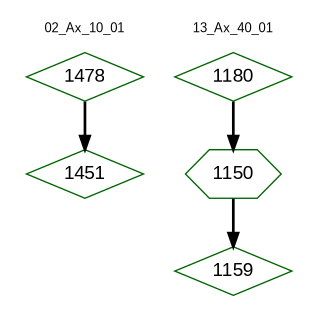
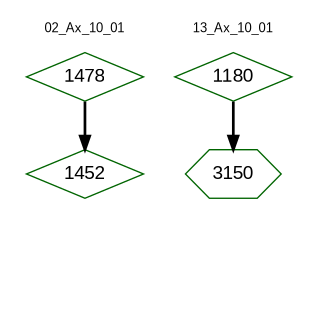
cluster "13_Ax_40_01": label "13_Ax_40_01" -> "13_Ax_10_01"
node "1451": label "1451" -> "1452"
node "1150": label "1150" -> "3150"
node "1159": removed
